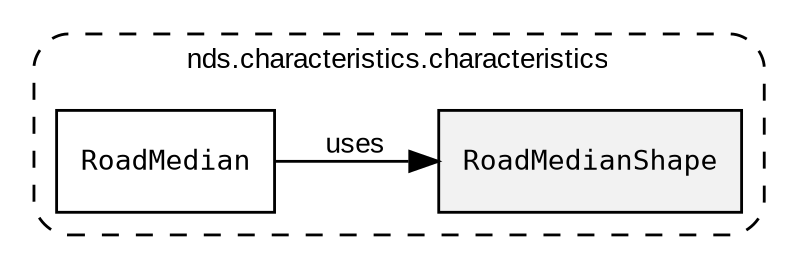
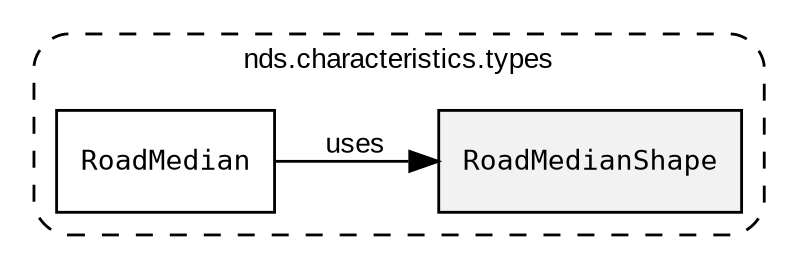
cluster "nds.characteristics.characteristics": label "nds.characteristics.characteristics" -> "nds.characteristics.types"
